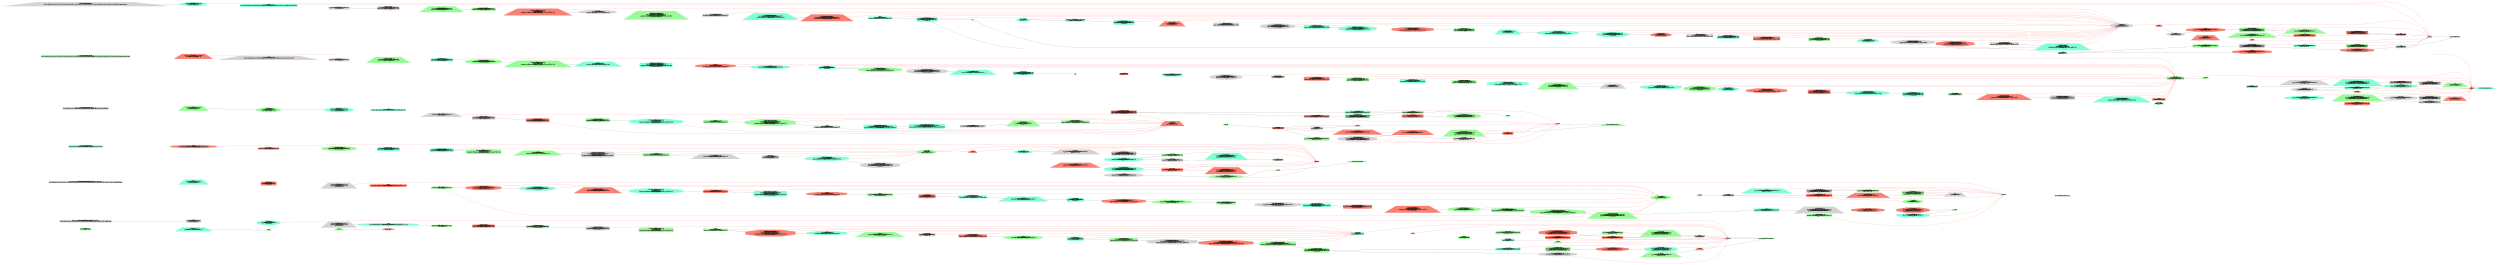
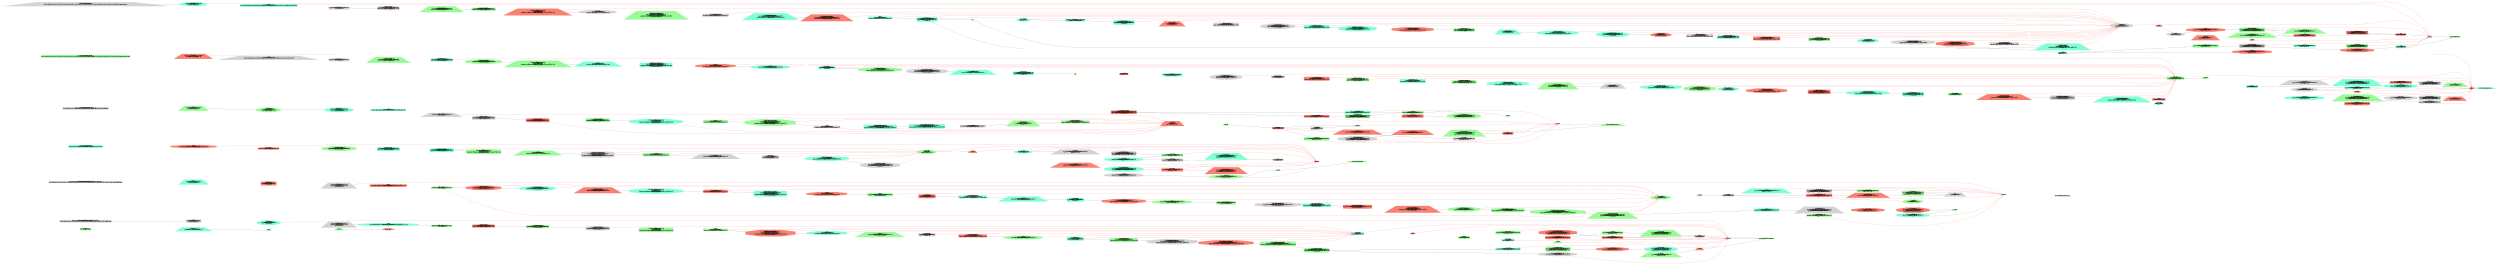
node "41:  Finally branch": fillcolor lightgrey -> salmon
